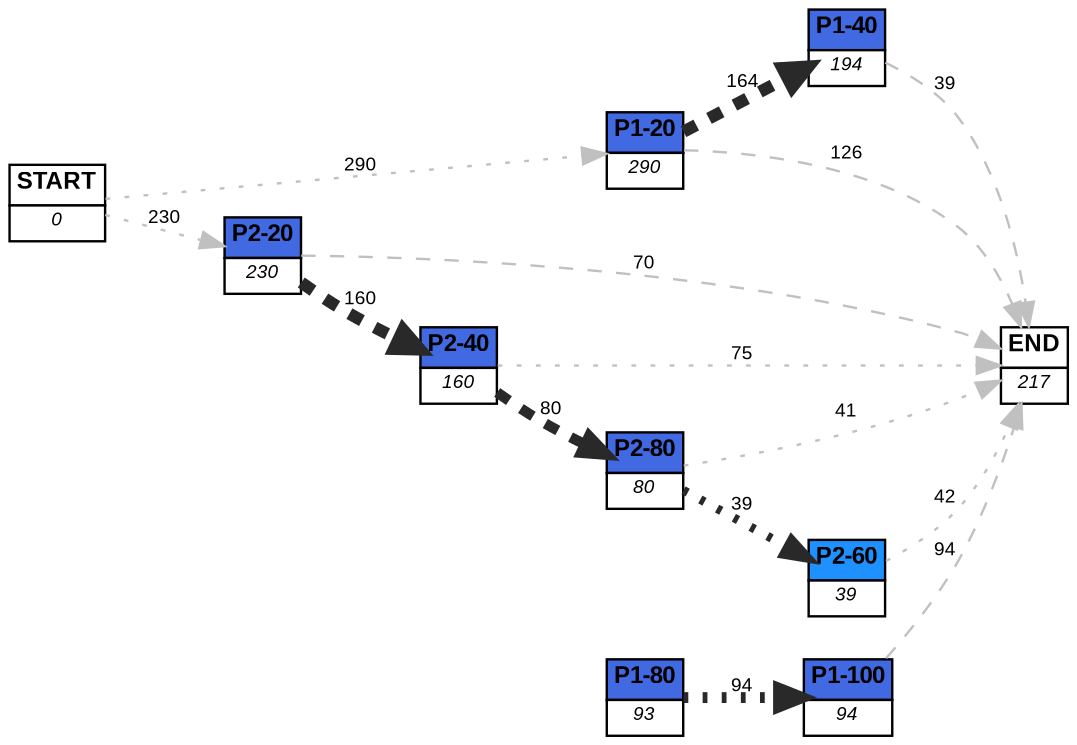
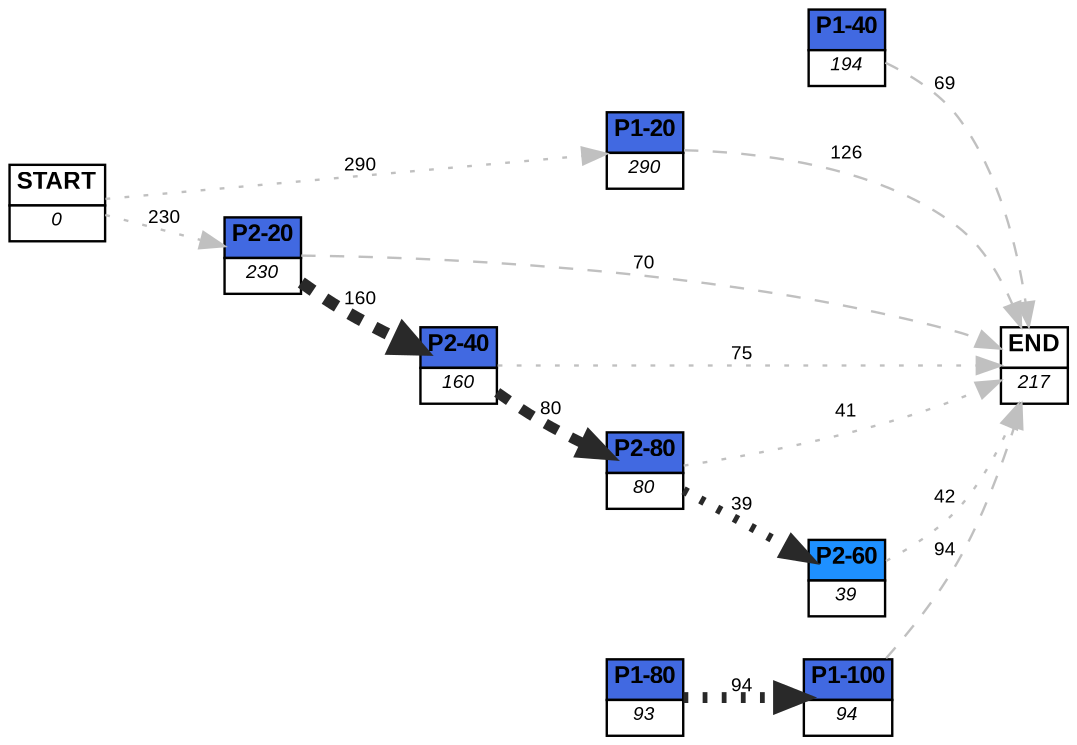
edge "P1-40" -> "END": label "39" -> "69"
edge "P1-20" -> "P1-40": removed, label "164"
